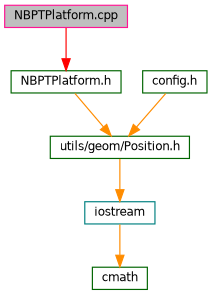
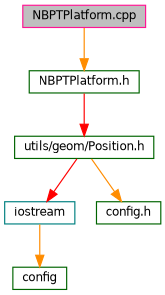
edge "NBPTPlatform.cpp" -> "NBPTPlatform.h": color red -> darkorange
edge "NBPTPlatform.h" -> "utils/geom/Position.h": color darkorange -> red
edge "config.h" -> "utils/geom/Position.h": reversed
edge "utils/geom/Position.h" -> "iostream": color darkorange -> red
node "cmath": label "cmath" -> "config"
